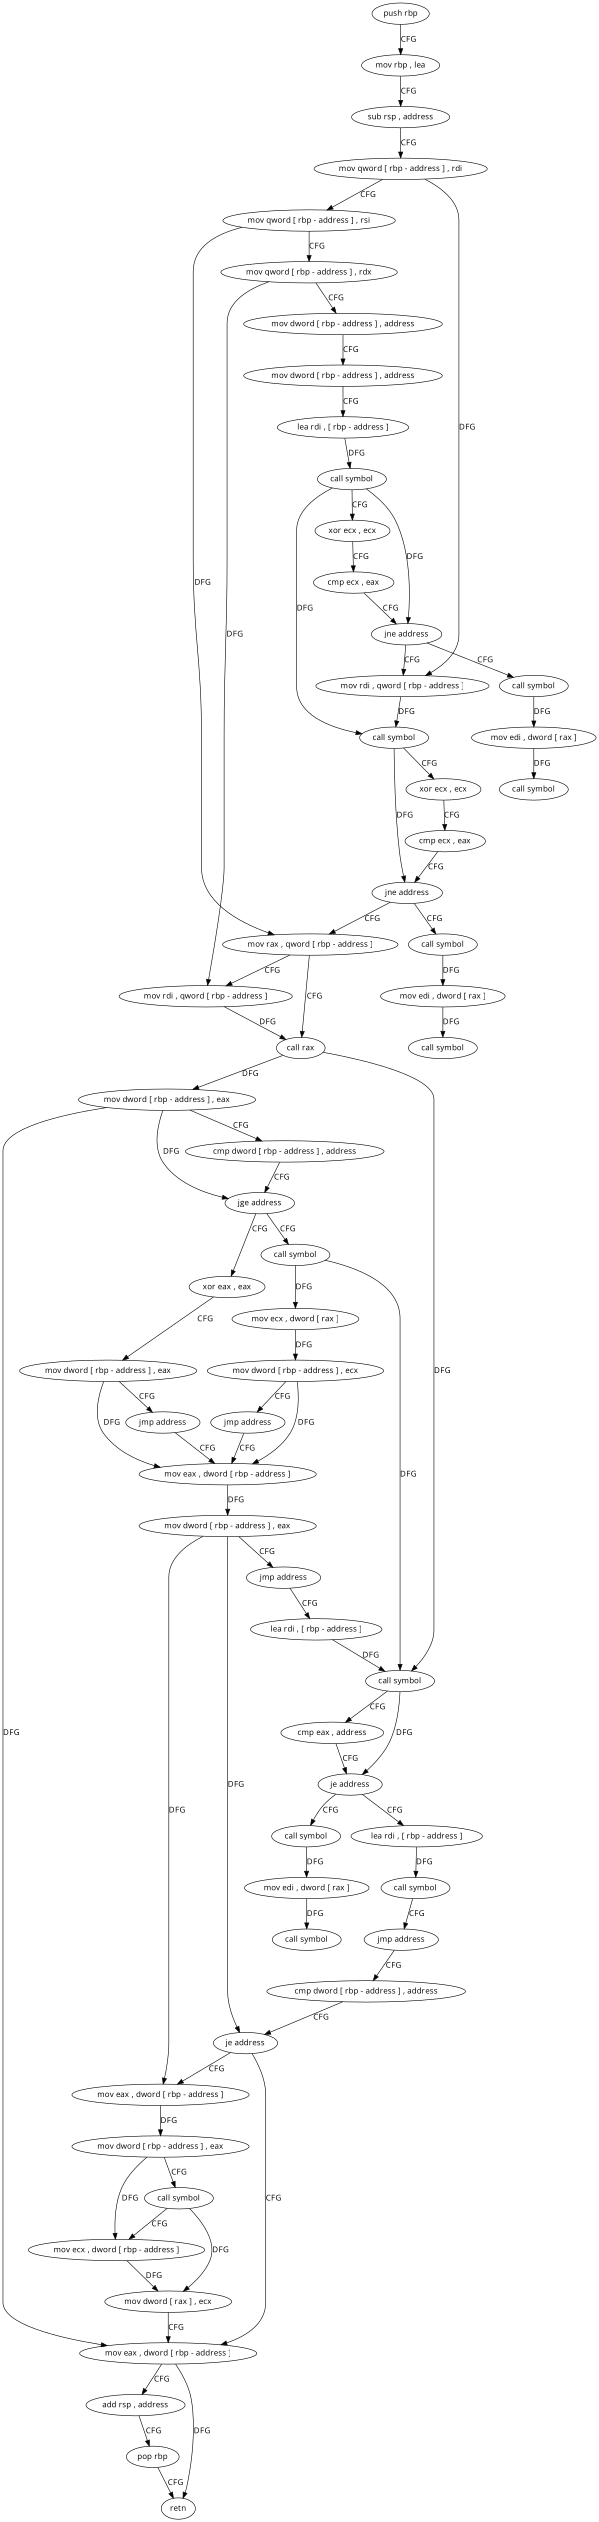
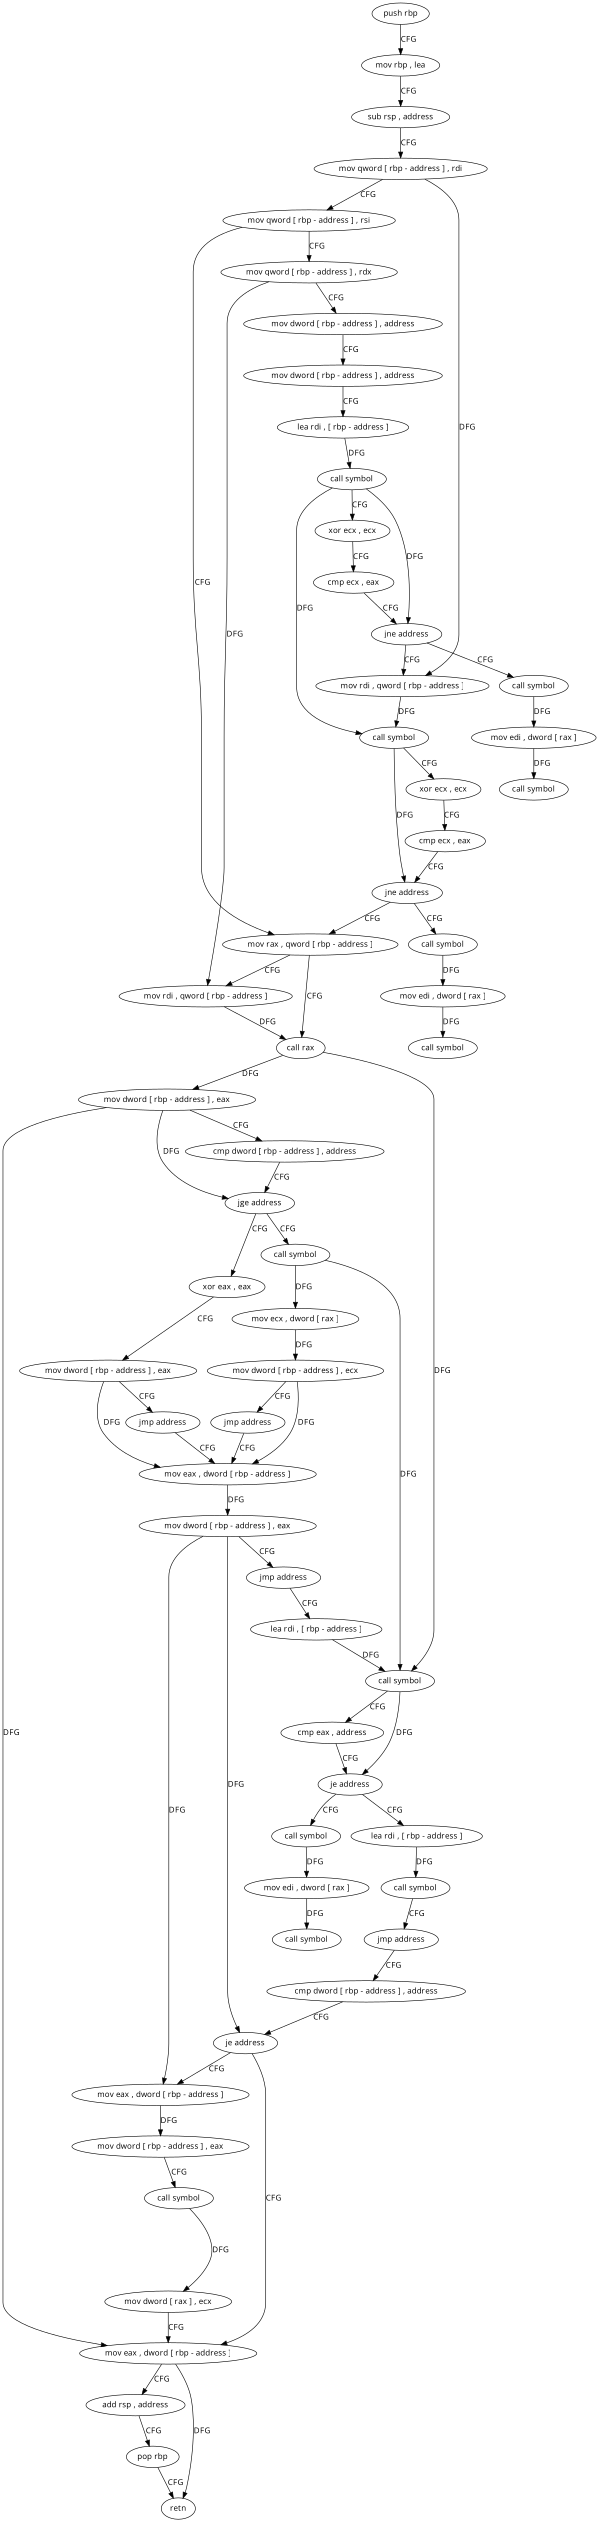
edge "mov qword [ rbp - address ] , rsi" -> "mov rax , qword [ rbp - address ]": label "DFG" -> "CFG"
node "mov ecx , dword [ rbp - address ]": removed
